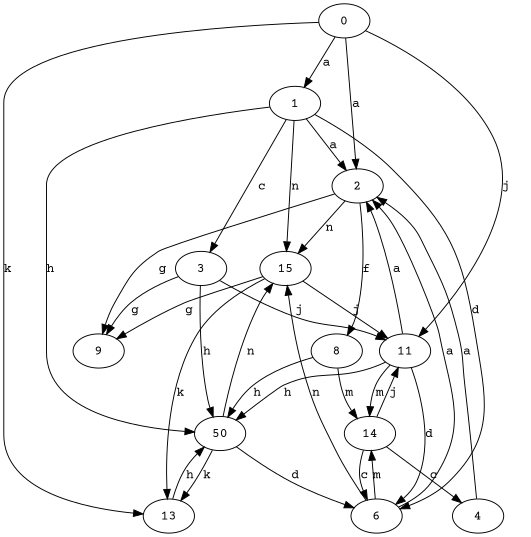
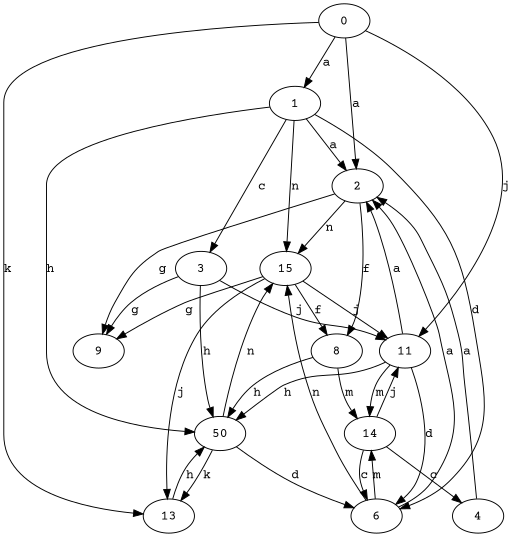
edge "15" -> "8": added, label "f"
edge "15" -> "13": label "k" -> "j"
